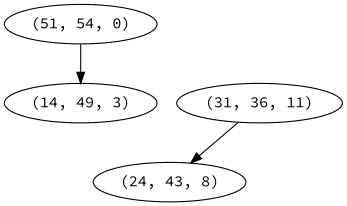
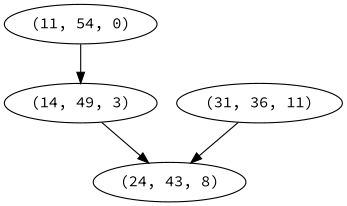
node "(51, 54, 0)": label "(51, 54, 0)" -> "(11, 54, 0)"
edge "(14, 49, 3)" -> "(24, 43, 8)": added
